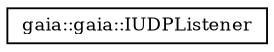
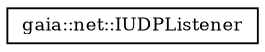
node "gaia::gaia::IUDPListener": label "gaia::gaia::IUDPListener" -> "gaia::net::IUDPListener"
